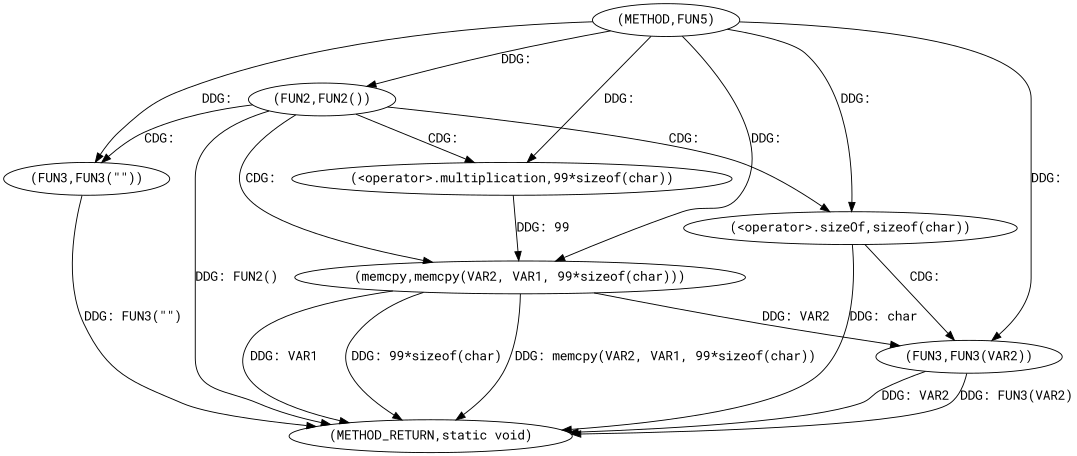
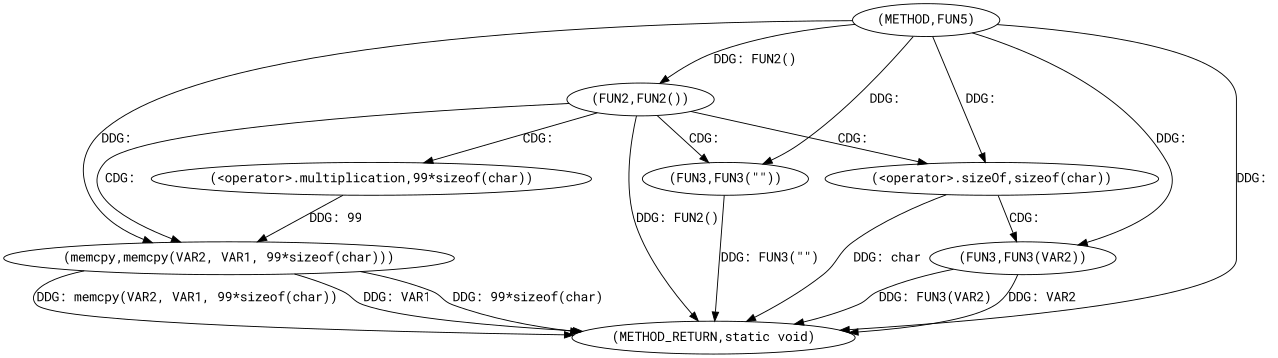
edge "(METHOD,FUN5)" -> "(FUN2,FUN2())": label "DDG: " -> "DDG: FUN2()"
edge "(METHOD,FUN5)" -> "(<operator>.multiplication,99*sizeof(char))": now "(METHOD,FUN5)" -> "(METHOD_RETURN,static void)"
edge "(memcpy,memcpy(VAR2, VAR1, 99*sizeof(char)))" -> "(FUN3,FUN3(VAR2))": removed, label "DDG: VAR2"
